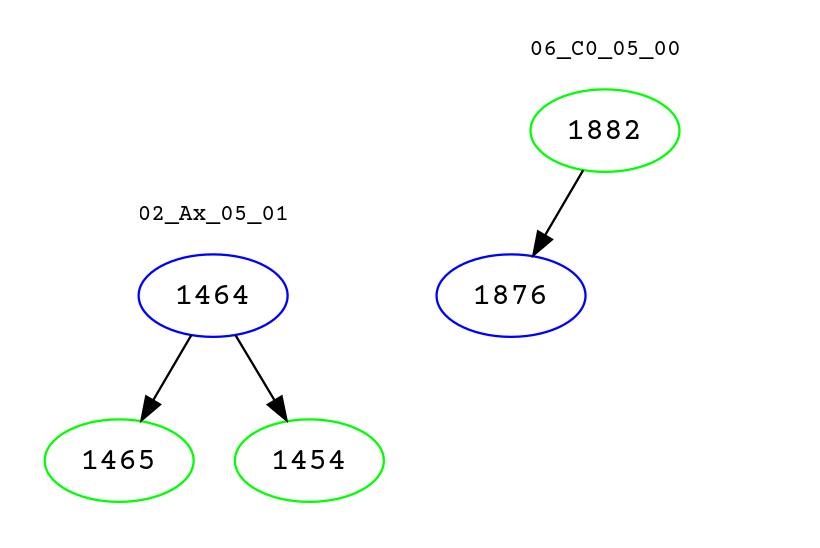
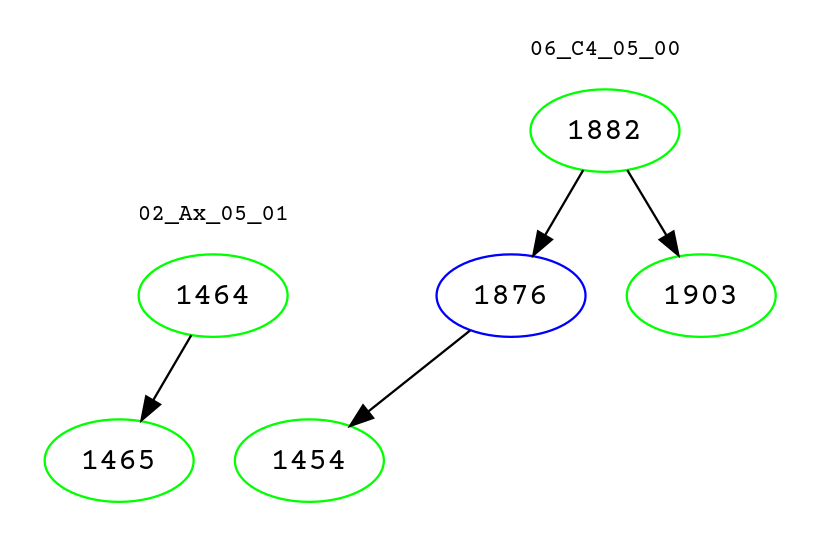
cluster "06_C0_05_00": label "06_C0_05_00" -> "06_C4_05_00"
node "1464": color blue -> green
node "1903": added
edge "1464" -> "1454": now "1876" -> "1454"
